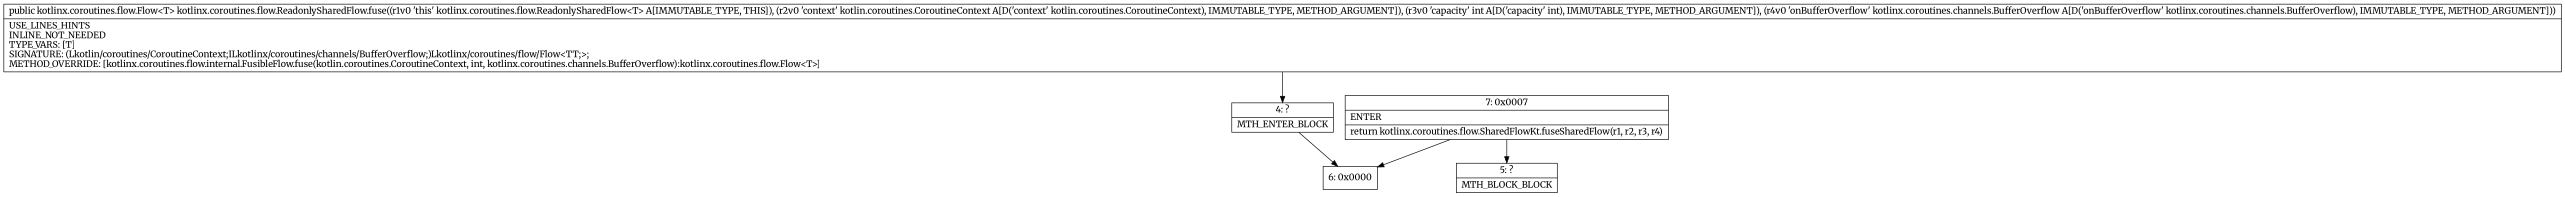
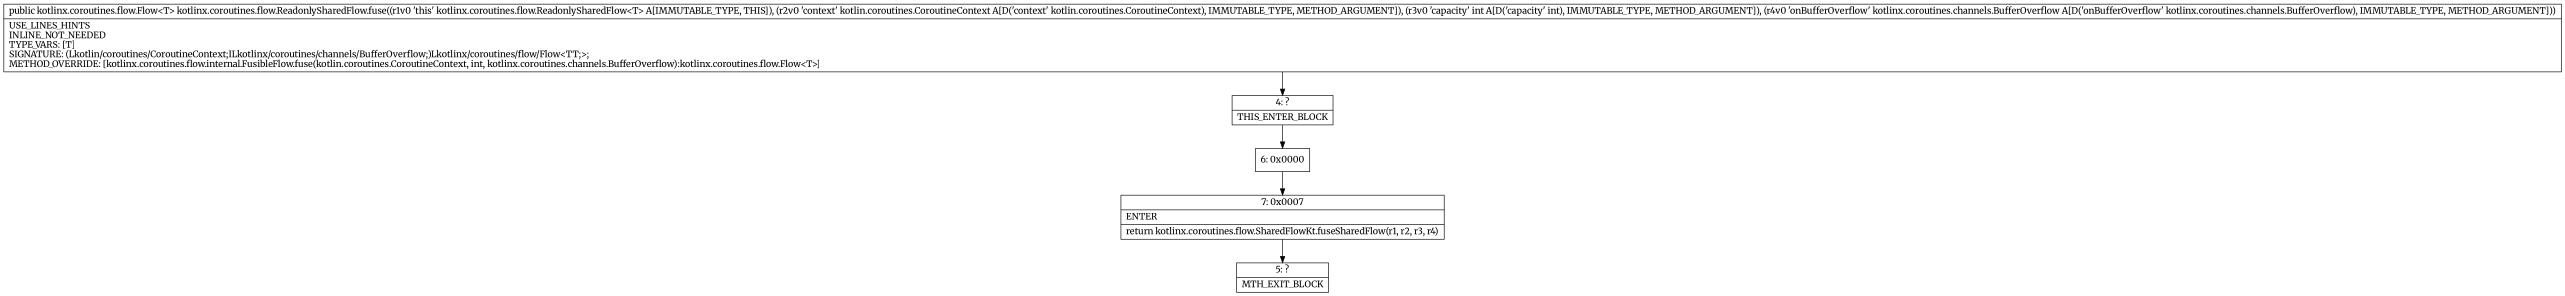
node "4: ?": text "MTH_ENTER_BLOCK" -> "THIS_ENTER_BLOCK"
edge "7: 0x0007" -> "6: 0x0000": reversed
node "5: ?": text "MTH_BLOCK_BLOCK" -> "MTH_EXIT_BLOCK"
